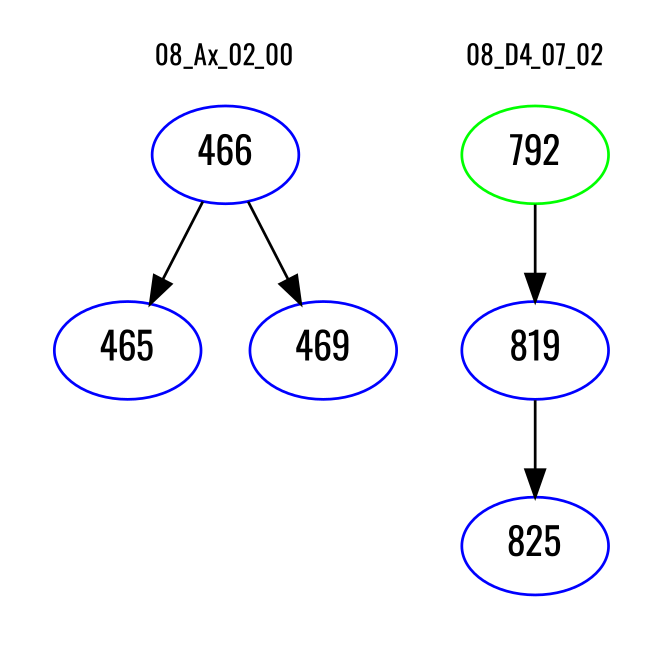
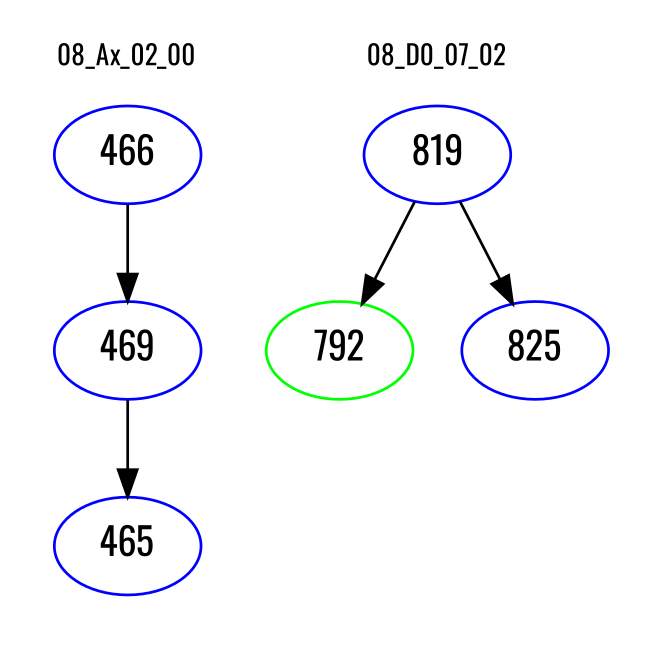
cluster "08_D4_07_02": label "08_D4_07_02" -> "08_D0_07_02"
edge "792" -> "819": reversed
edge "466" -> "465": now "469" -> "465"
